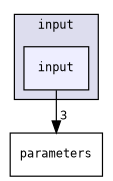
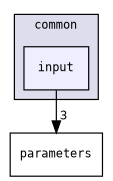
cluster "input": label "input" -> "common"
